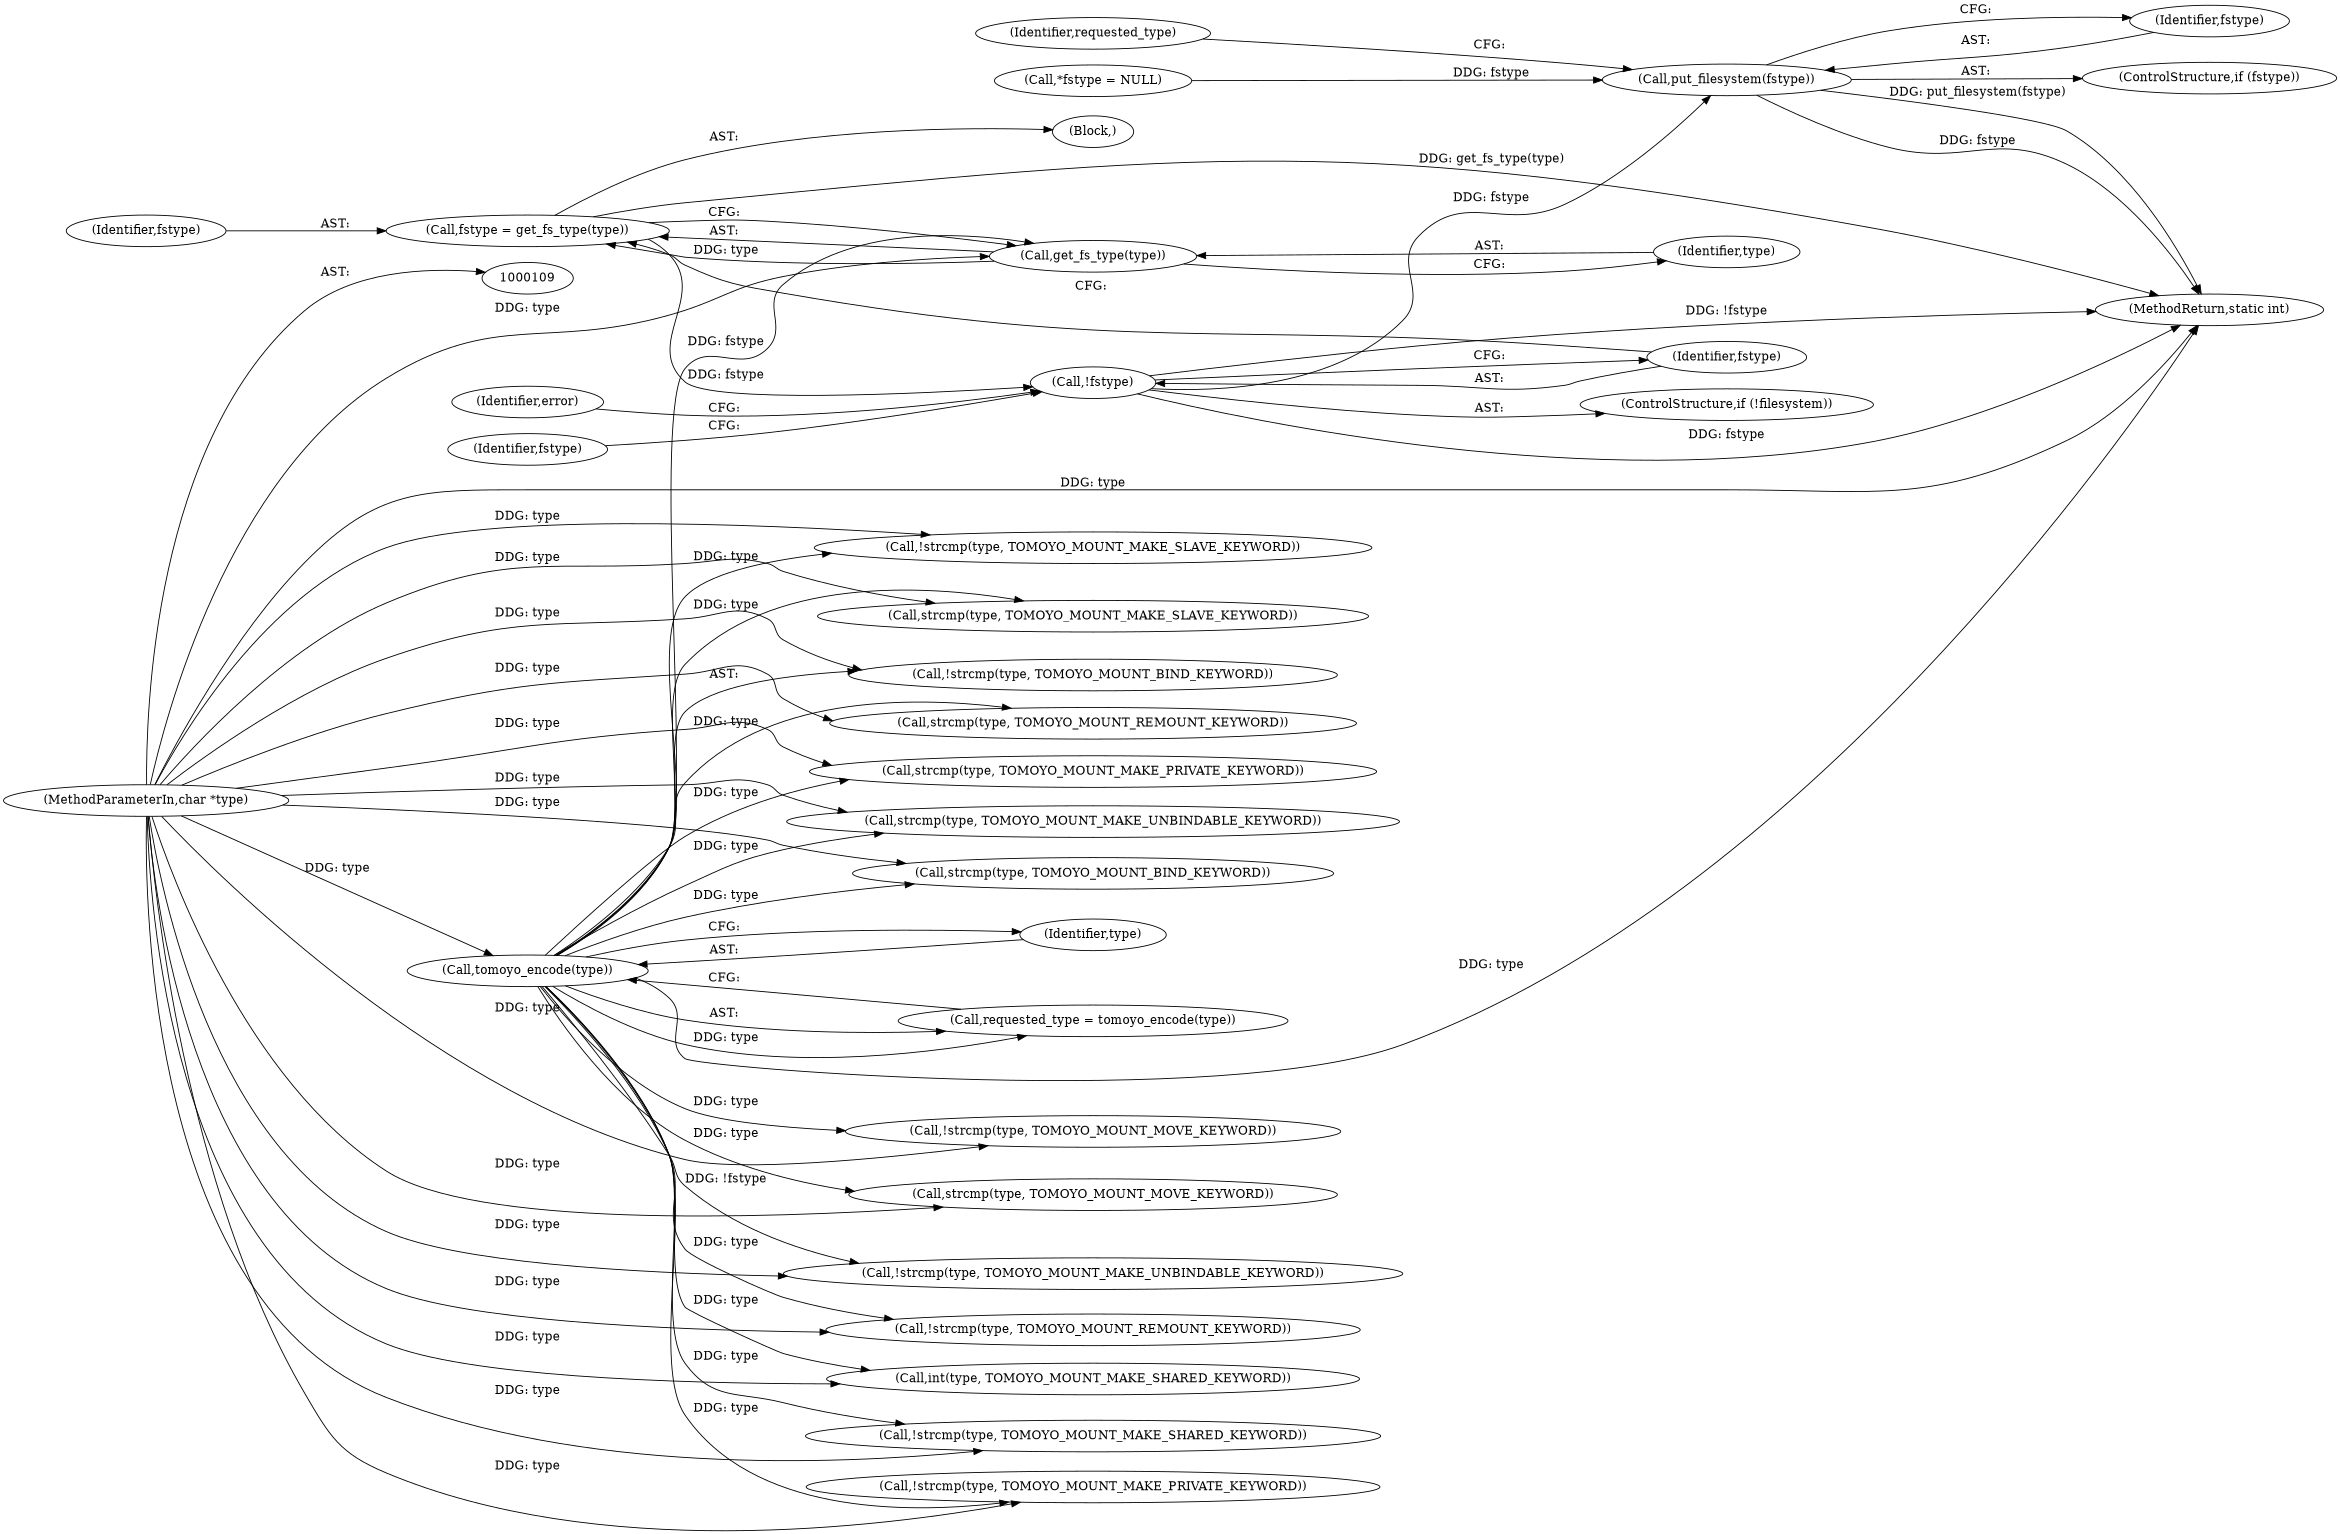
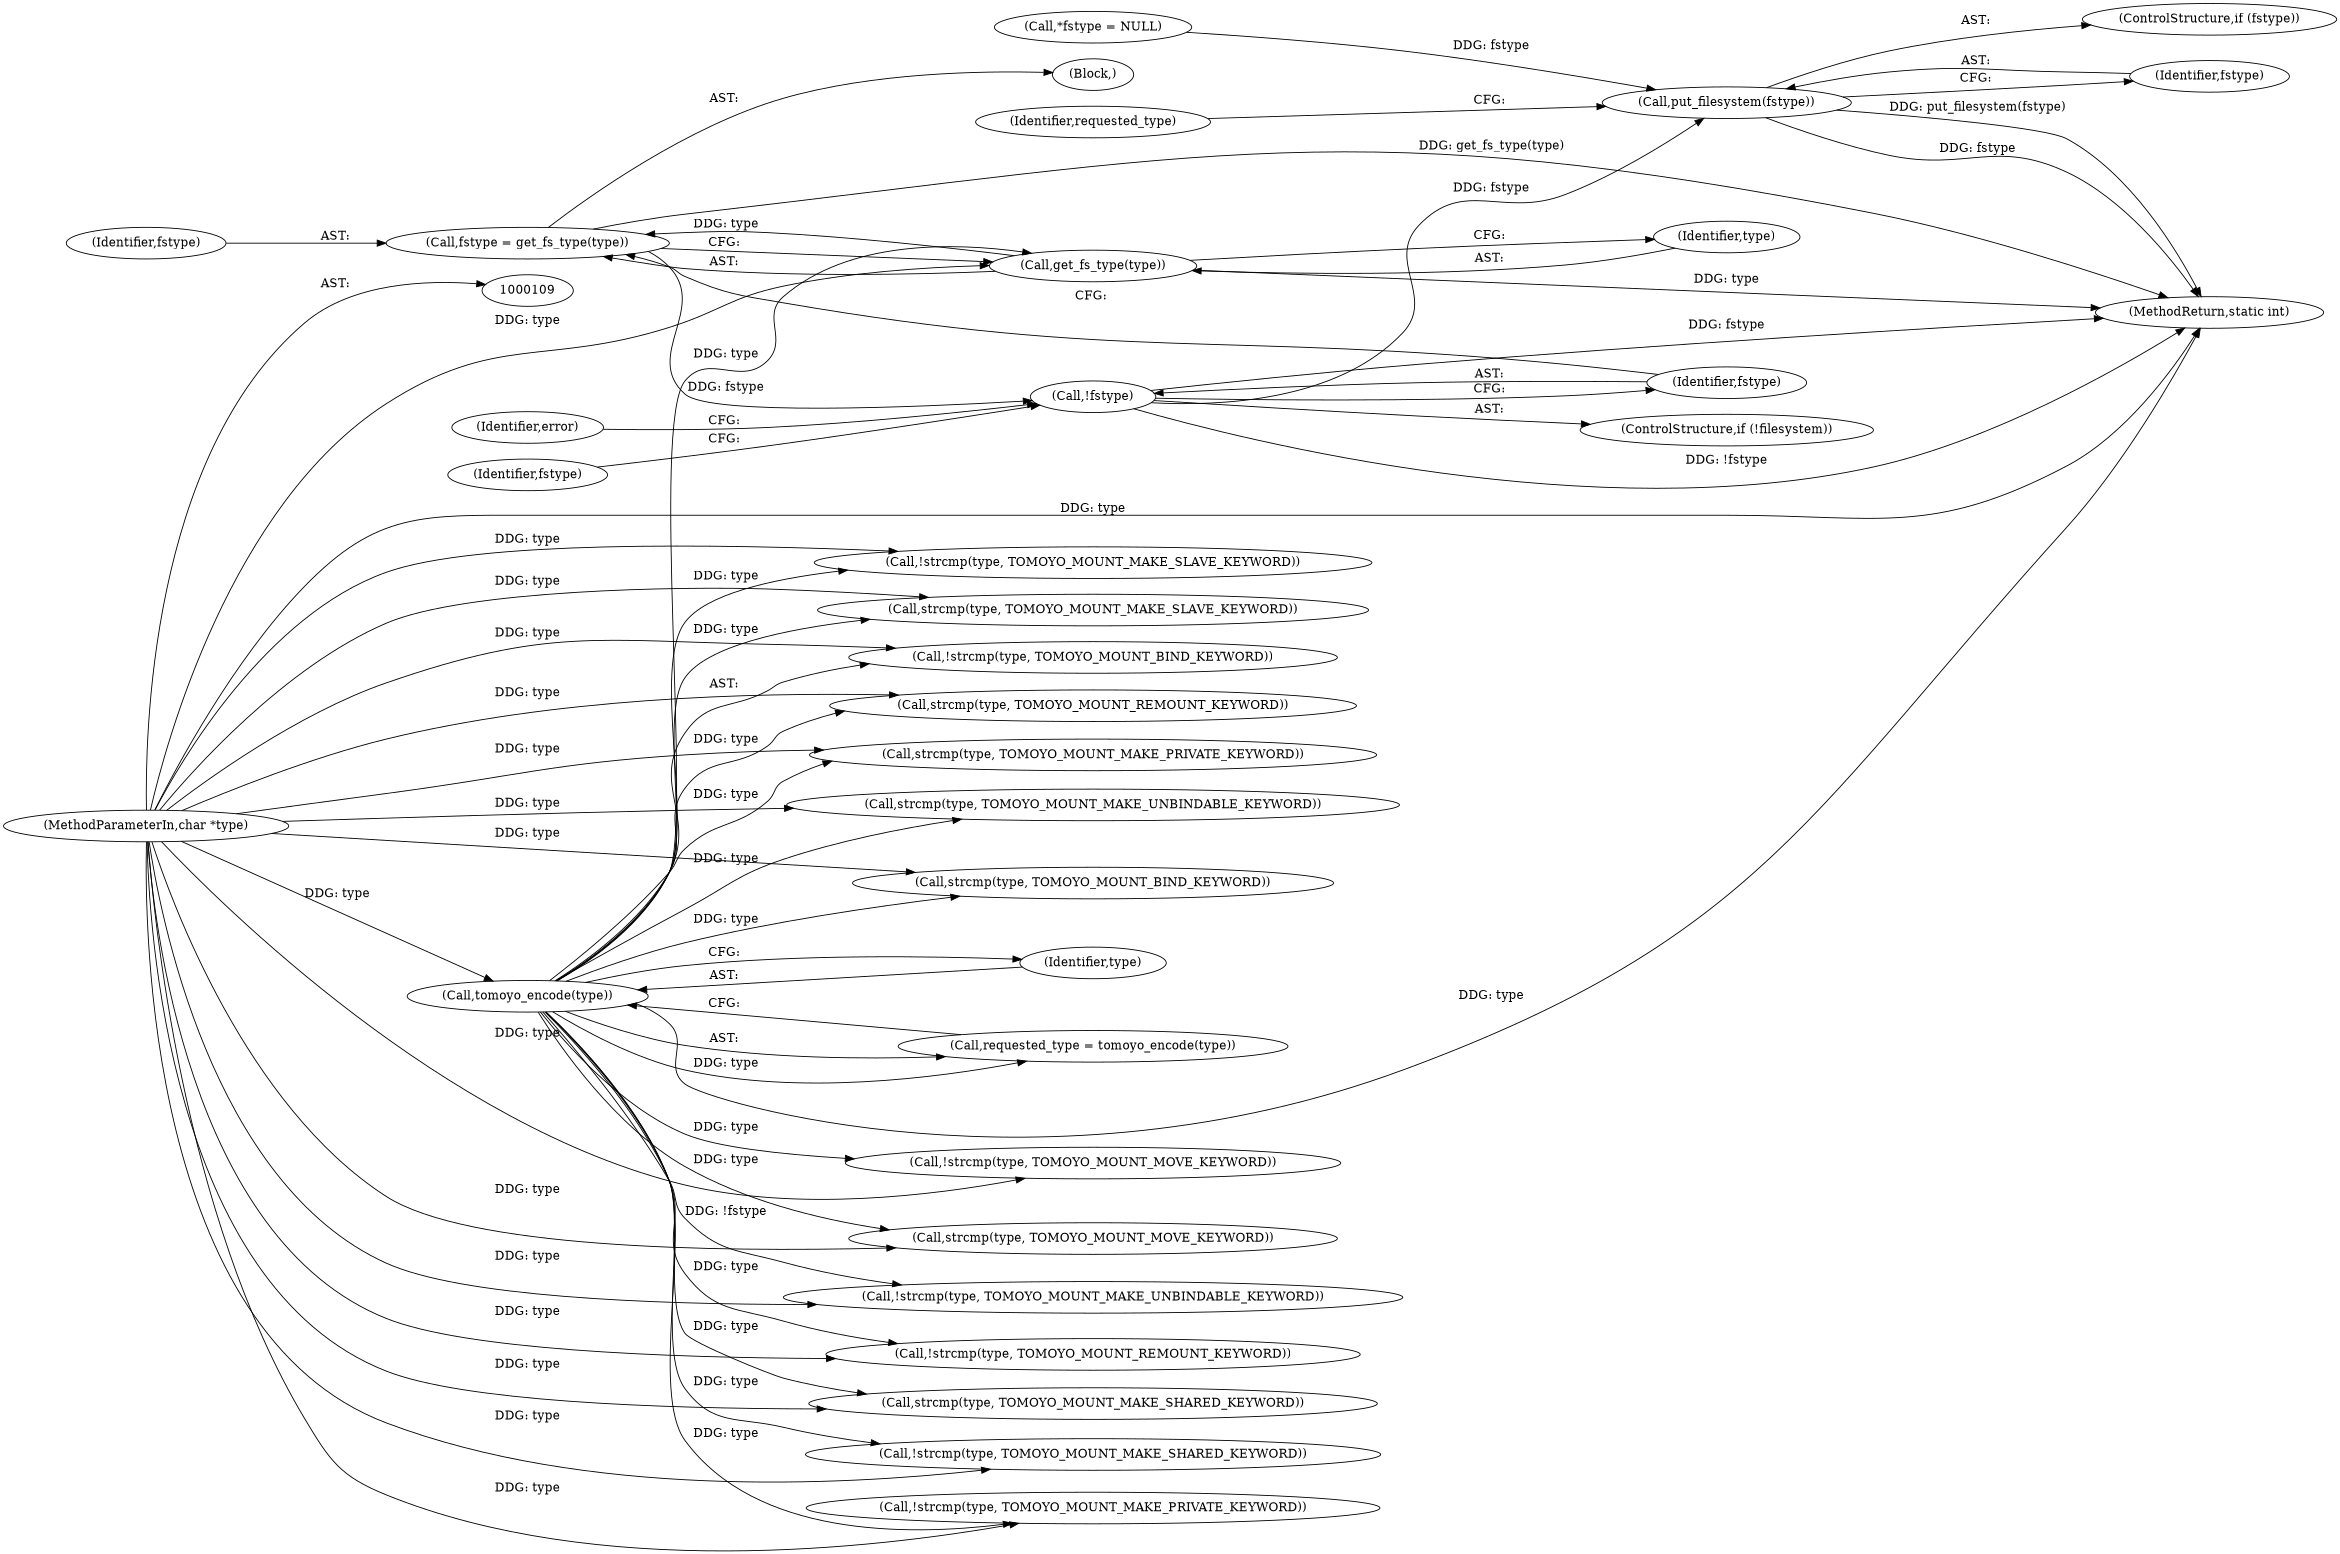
edge "(Call,get_fs_type(type))" -> "(MethodReturn,static int)": added, label "DDG: type"
edge "(Call,tomoyo_encode(type))" -> "(Call,get_fs_type(type))": label "DDG: fstype" -> "DDG: type"
node "(Call,int(type, TOMOYO_MOUNT_MAKE_SHARED_KEYWORD))": label "(Call,int(type, TOMOYO_MOUNT_MAKE_SHARED_KEYWORD))" -> "(Call,strcmp(type, TOMOYO_MOUNT_MAKE_SHARED_KEYWORD))"
